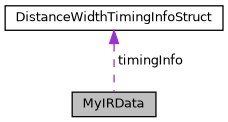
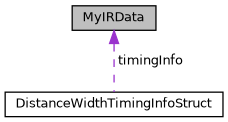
edge "MyIRData" -> "DistanceWidthTimingInfoStruct": reversed
